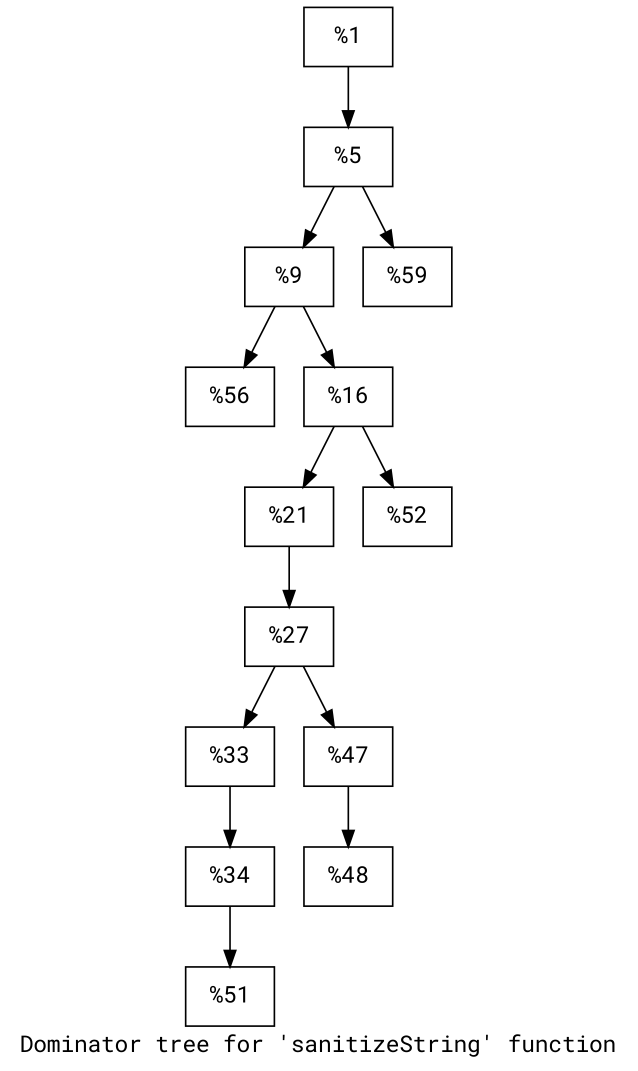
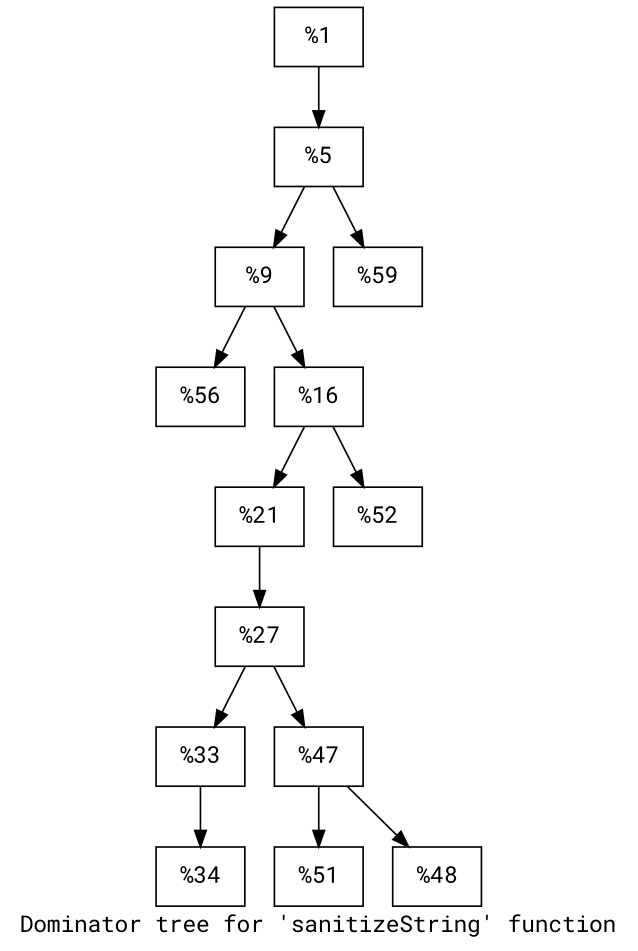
edge "%34" -> "%51": now "%47" -> "%51"
